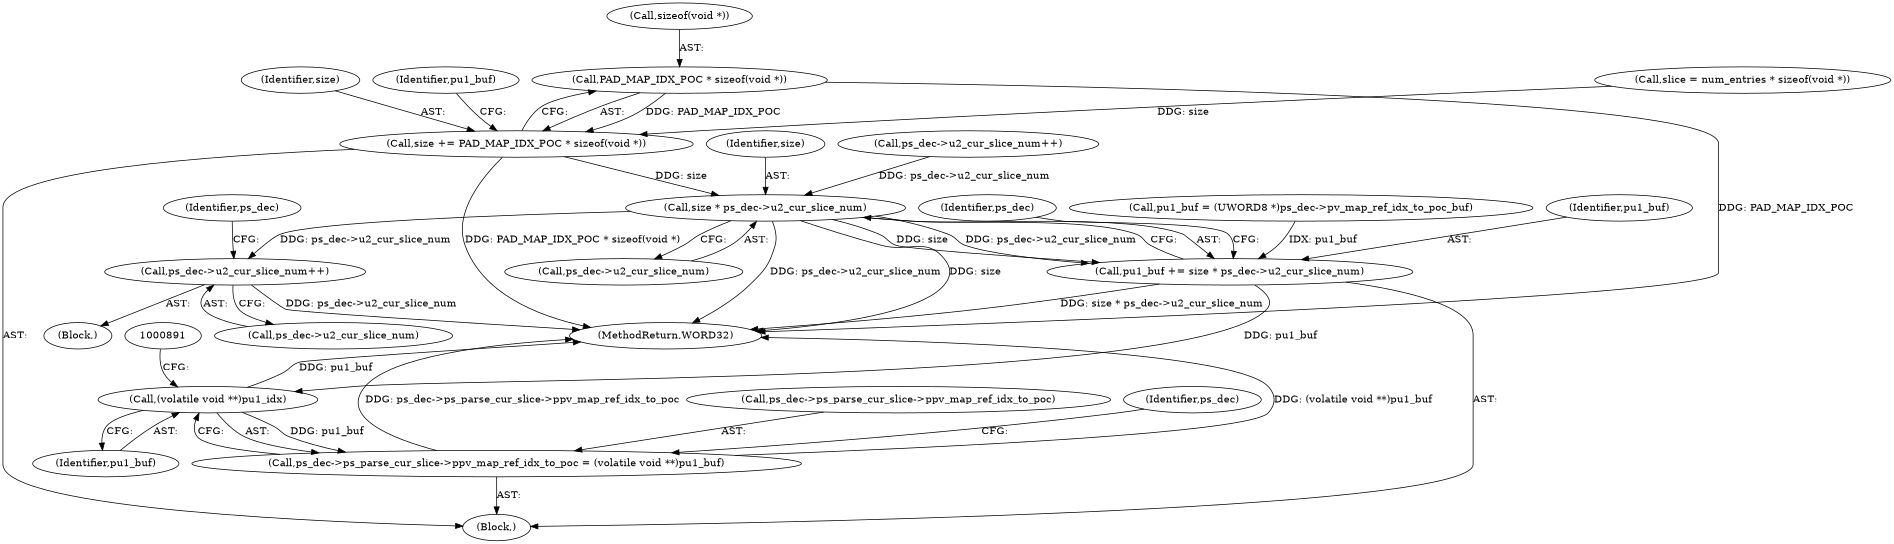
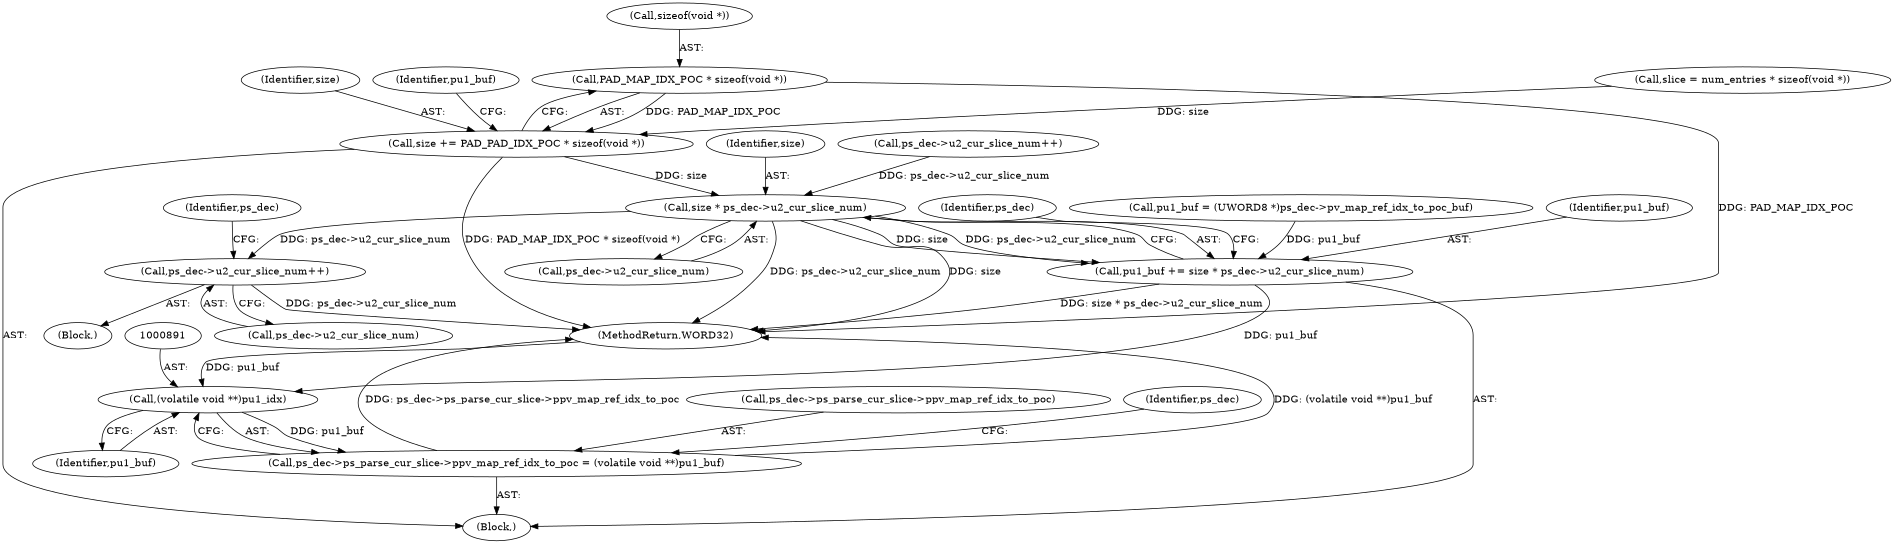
node "(Call,size += PAD_MAP_IDX_POC * sizeof(void *))": label "(Call,size += PAD_MAP_IDX_POC * sizeof(void *))" -> "(Call,size += PAD_PAD_IDX_POC * sizeof(void *))"
edge "(Call,pu1_buf = (UWORD8 *)ps_dec->pv_map_ref_idx_to_poc_buf)" -> "(Call,pu1_buf += size * ps_dec->u2_cur_slice_num)": label "IDX: pu1_buf" -> "DDG: pu1_buf"
edge "(Call,(volatile void **)pu1_idx)" -> "(MethodReturn,WORD32)": reversed
edge "1000891" -> "(Call,(volatile void **)pu1_idx)": label "CFG: " -> "AST: "
